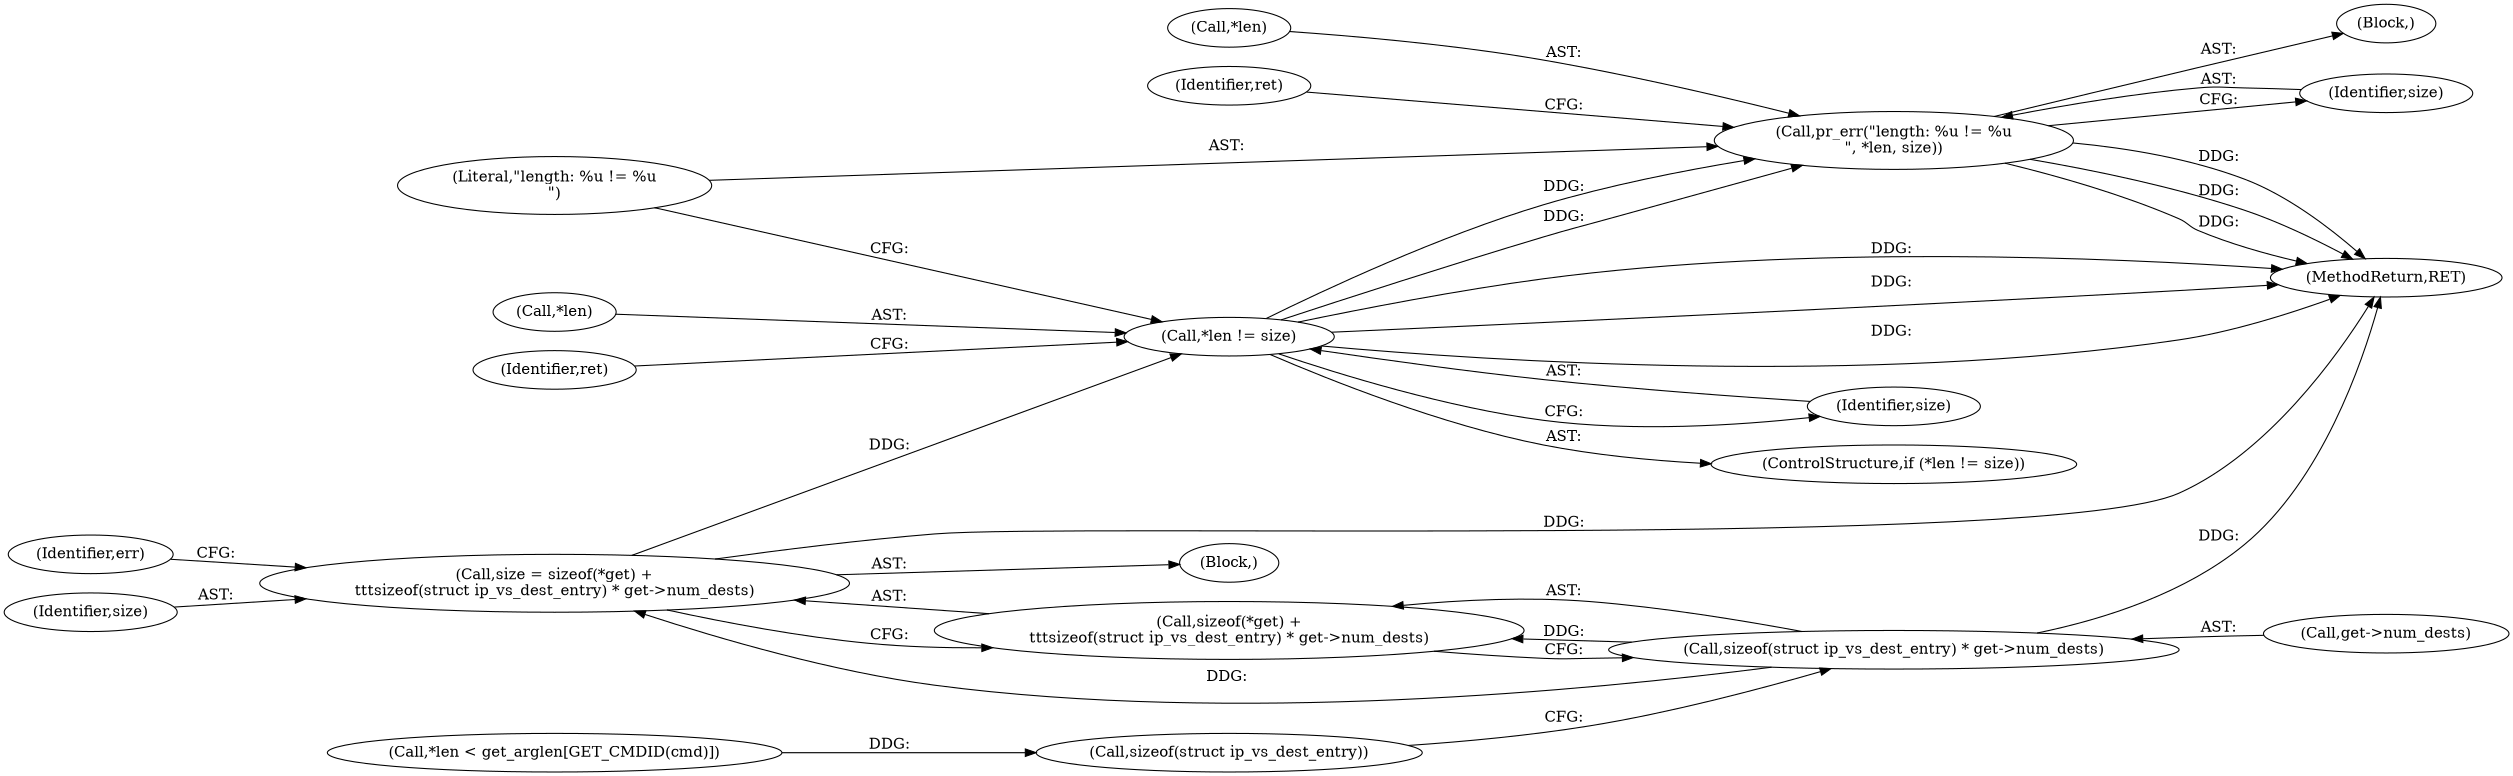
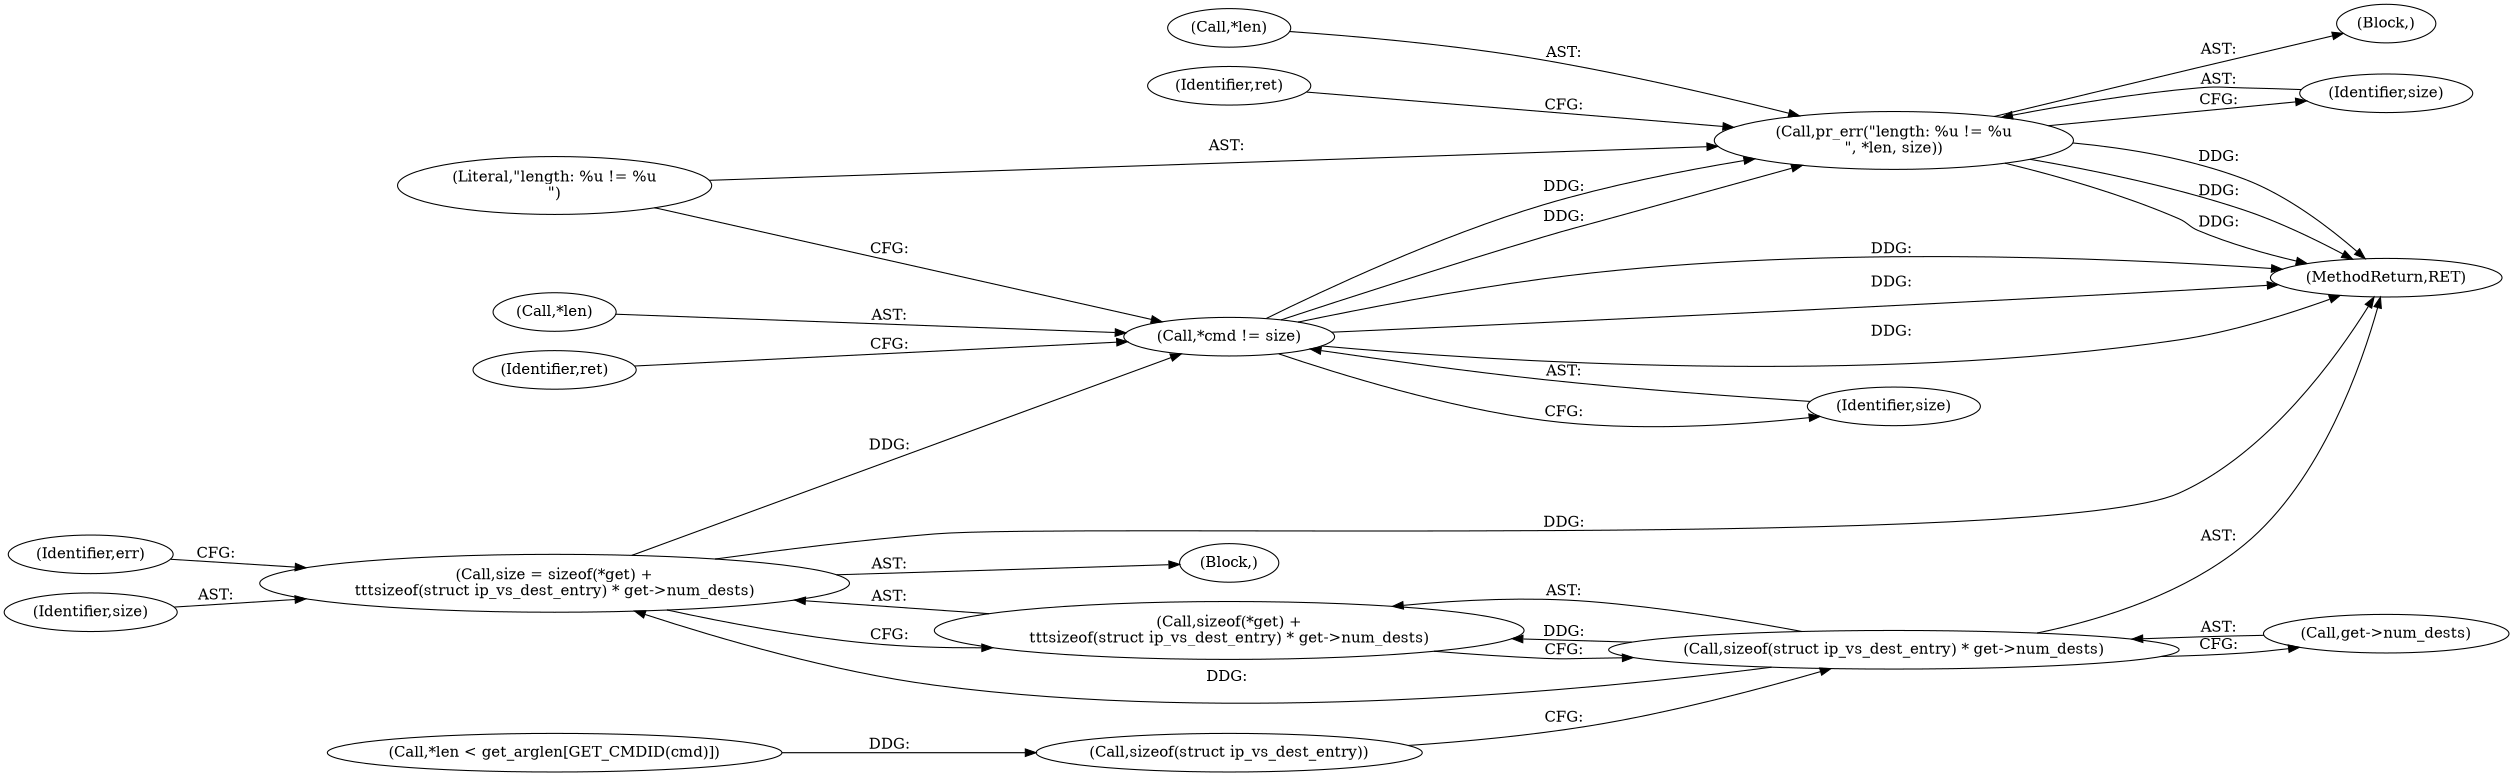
node "(Call,*len != size)": label "(Call,*len != size)" -> "(Call,*cmd != size)"
node "(ControlStructure,if (*len != size))": removed
edge "(Call,sizeof(struct ip_vs_dest_entry) * get->num_dests)" -> "(MethodReturn,RET)": label "DDG: " -> "AST: "
edge "(Call,sizeof(struct ip_vs_dest_entry) * get->num_dests)" -> "(Call,get->num_dests)": added, label "CFG:"
